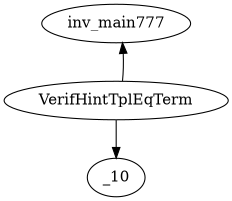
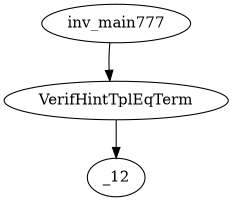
edge "VerifHintTplEqTerm" -> "inv_main777": reversed
node "_10": label "_10" -> "_12"
